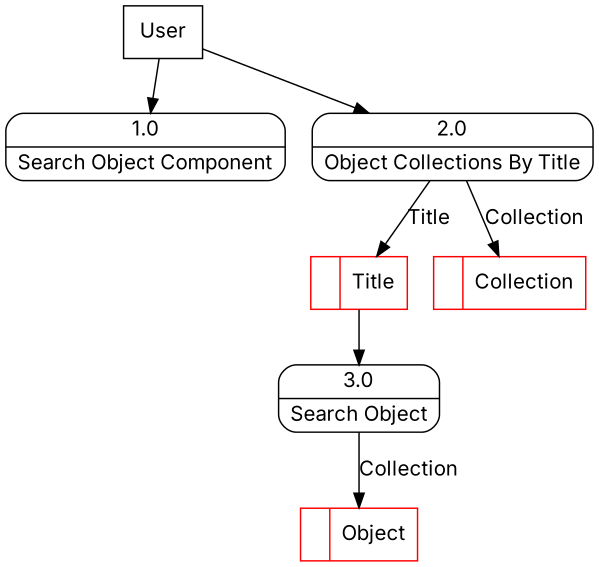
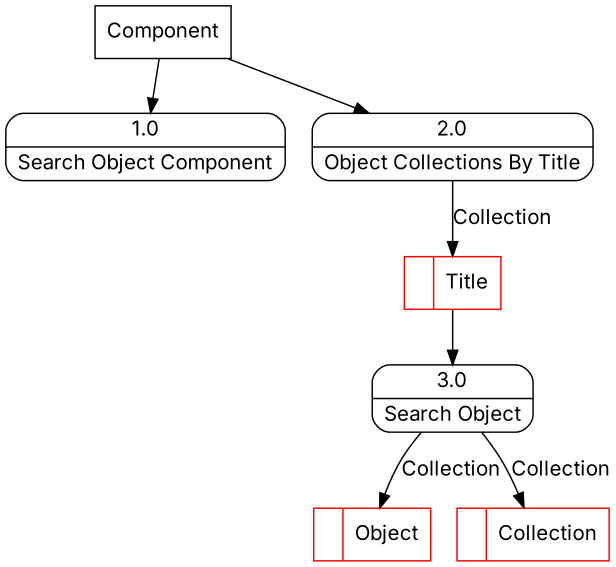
node "User": label "User" -> "Component"
edge "2.0" -> "Collection": now "3.0" -> "Collection"
edge "2.0" -> "Title": label "Title" -> "Collection"
